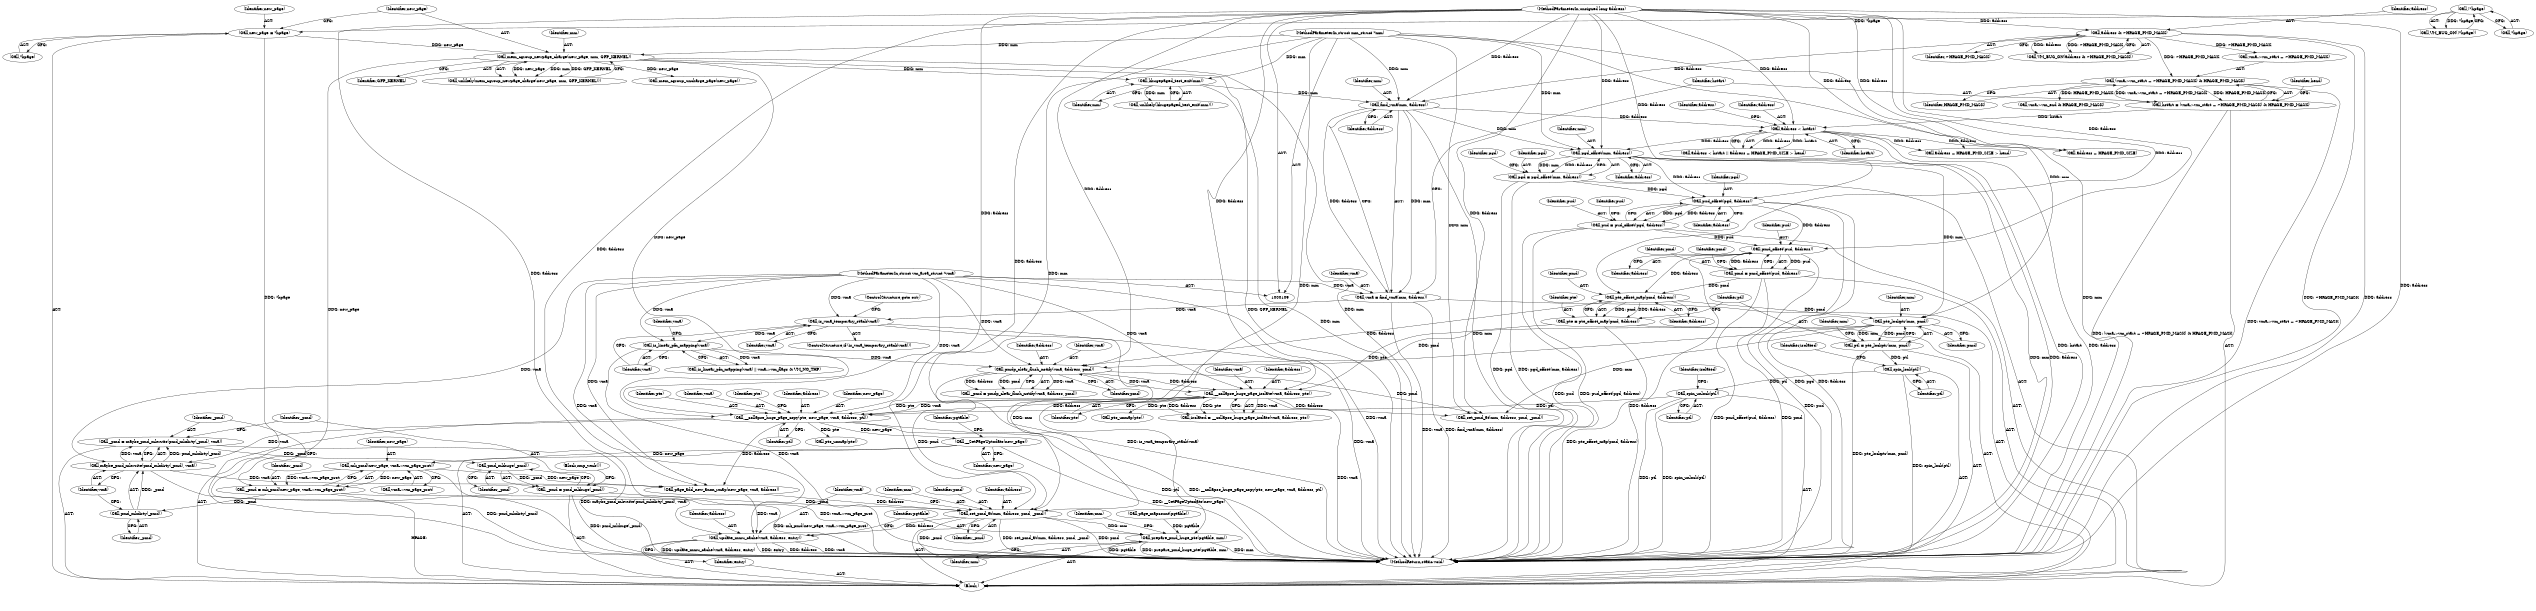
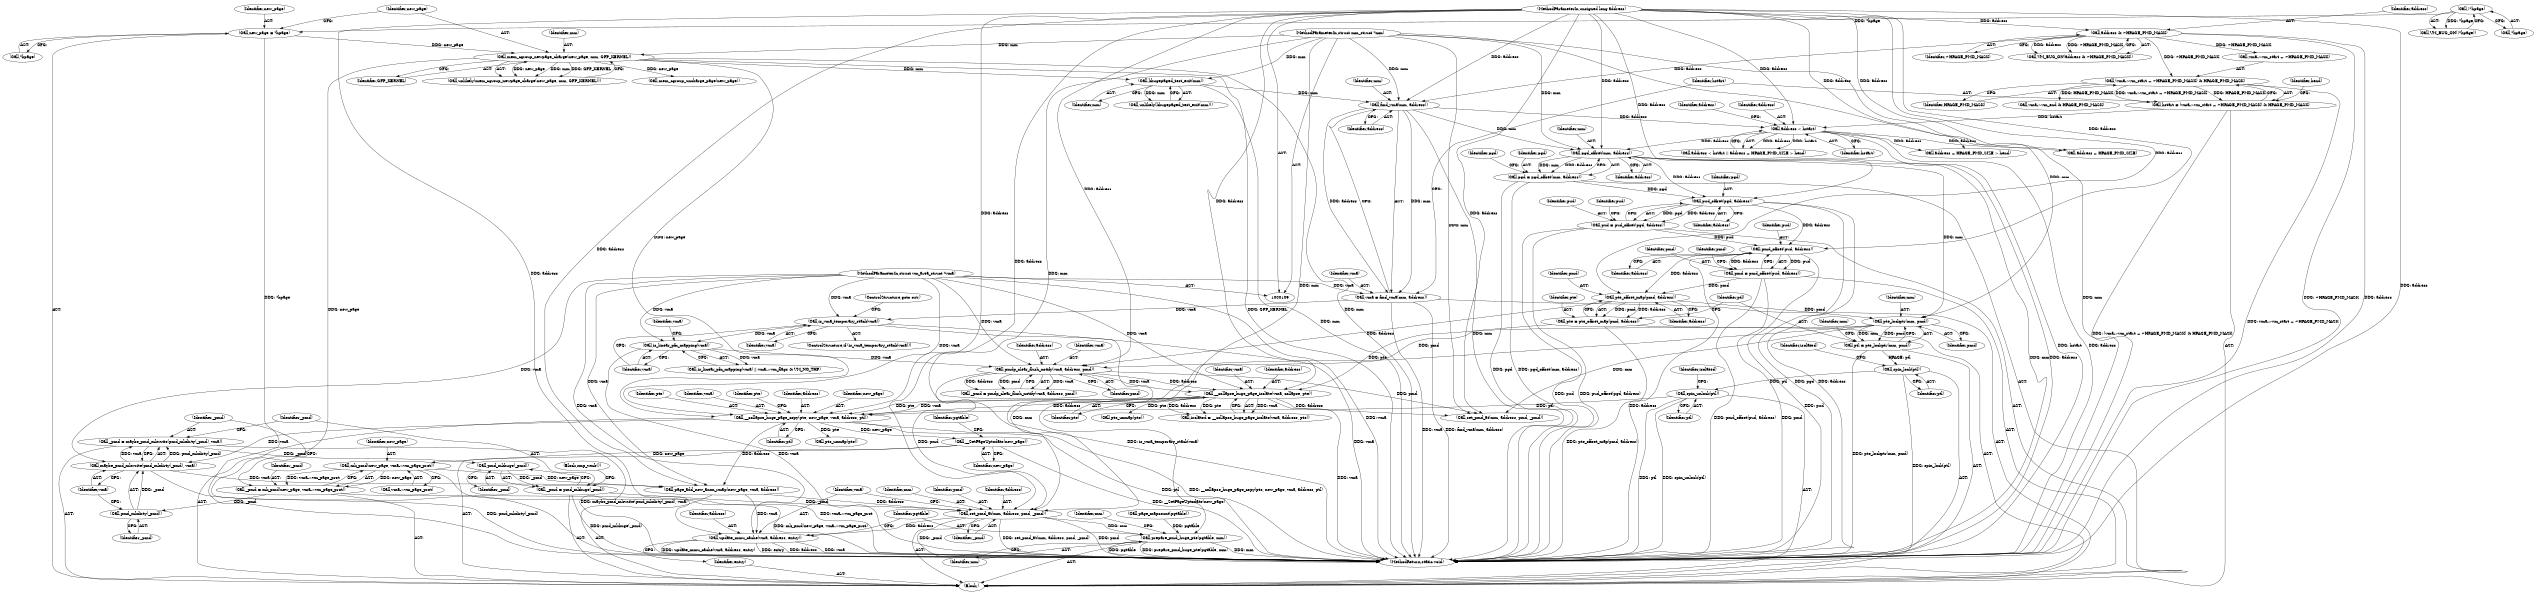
edge "(Call,ptl = pte_lockptr(mm, pmd))" -> "(Call,spin_lock(ptl))": label "DDG: ptl" -> "HPAGE: ptl"
node "(Call,__collapse_huge_page_isolate(vma, address, pte))": label "(Call,__collapse_huge_page_isolate(vma, address, pte))" -> "(Call,__collapse_huge_page_isolate(vma, collapse, pte))"
edge "(Call,_pmd = mk_pmd(new_page, vma->vm_page_prot))" -> "(Block,)": label "HPAGE: " -> "AST: "
edge "(Call,update_mmu_cache(vma, address, entry))" -> "(Block,)": now "(Call,page_add_new_anon_rmap(new_page, vma, address))" -> "(Block,)"
